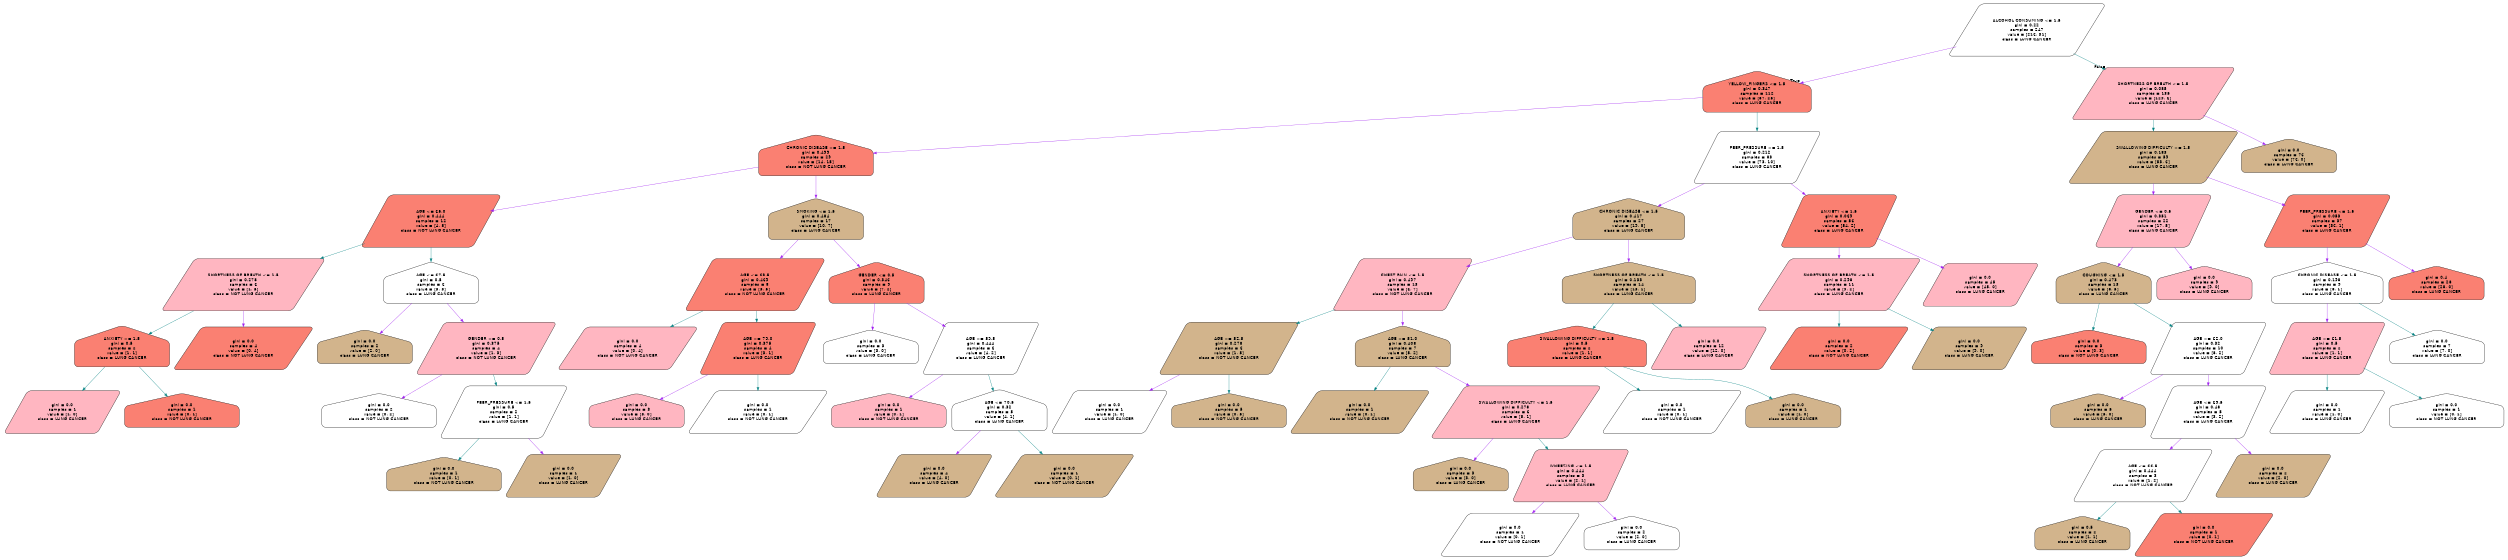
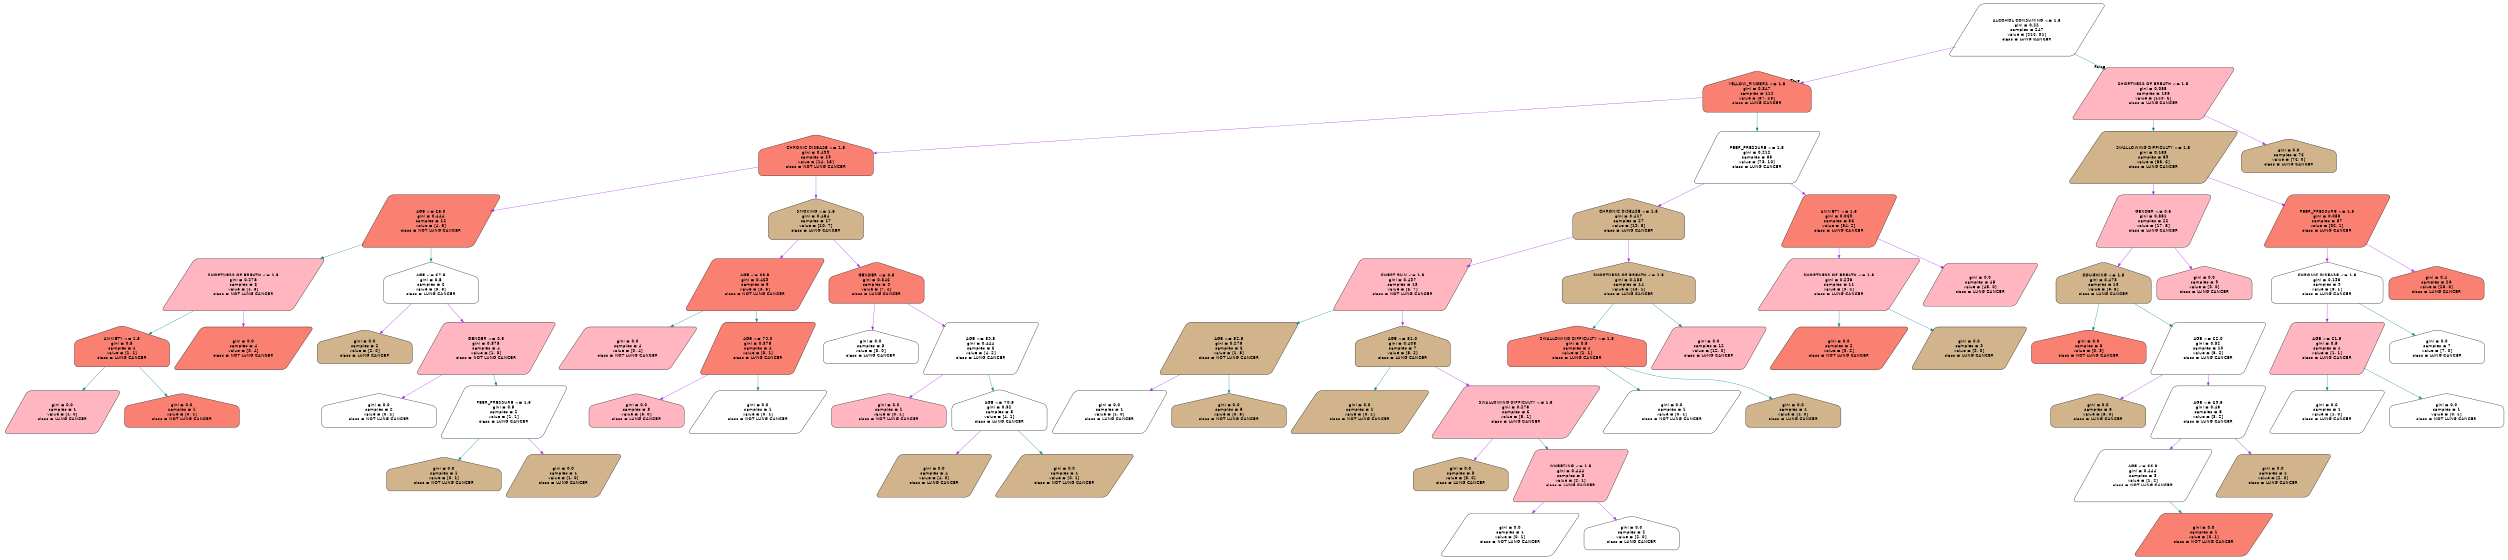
node "gini = 0.5 samples = 2 value = [1, 1] class = LUNG CANCER": removed
